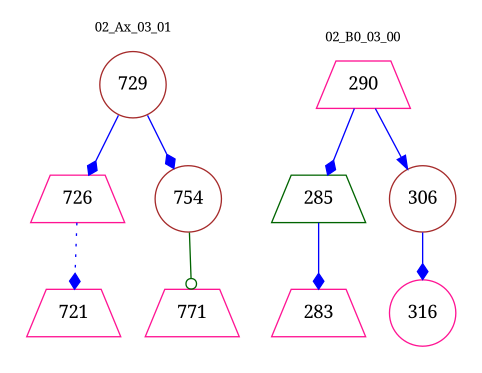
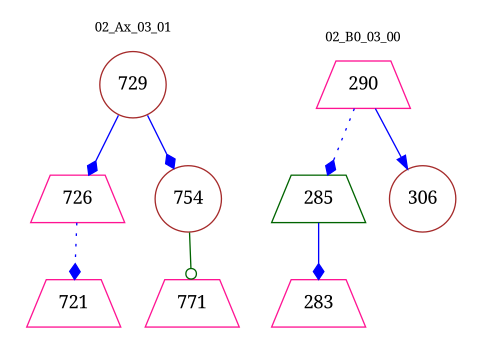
edge "290" -> "285": style solid -> dotted
node "316": removed
